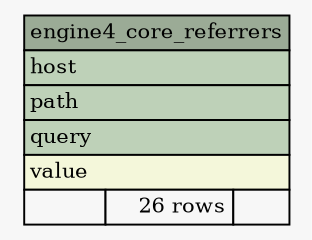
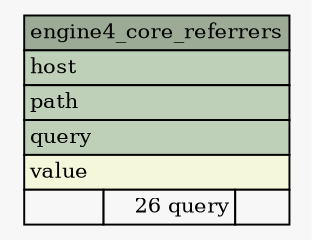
node "engine4_core_referrers": text "26 rows" -> "26 query"
